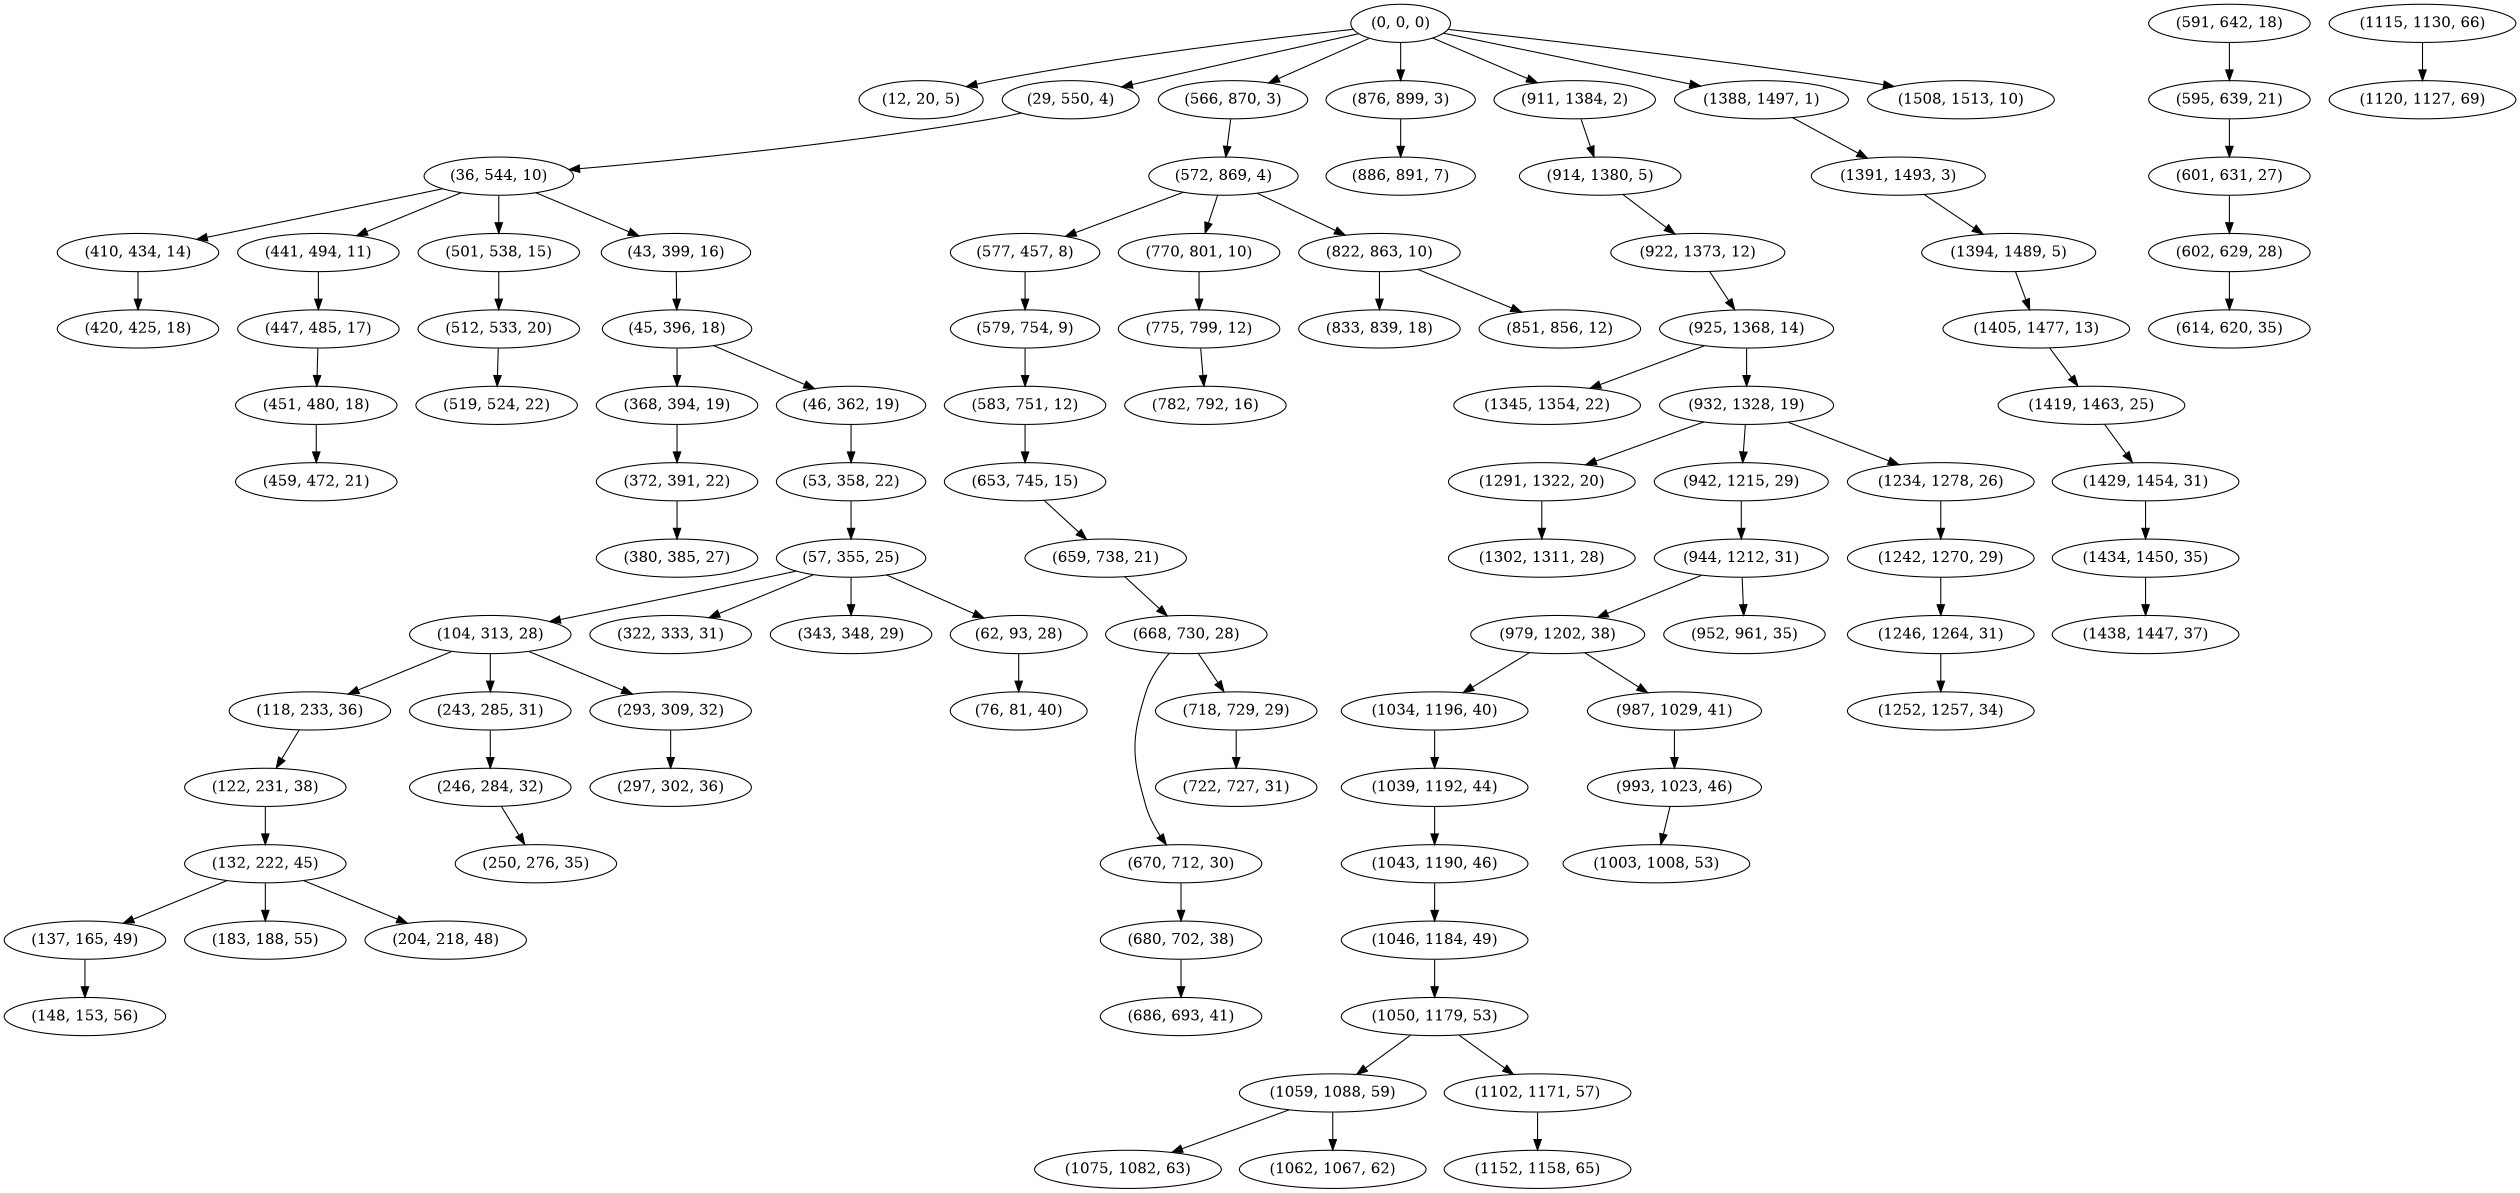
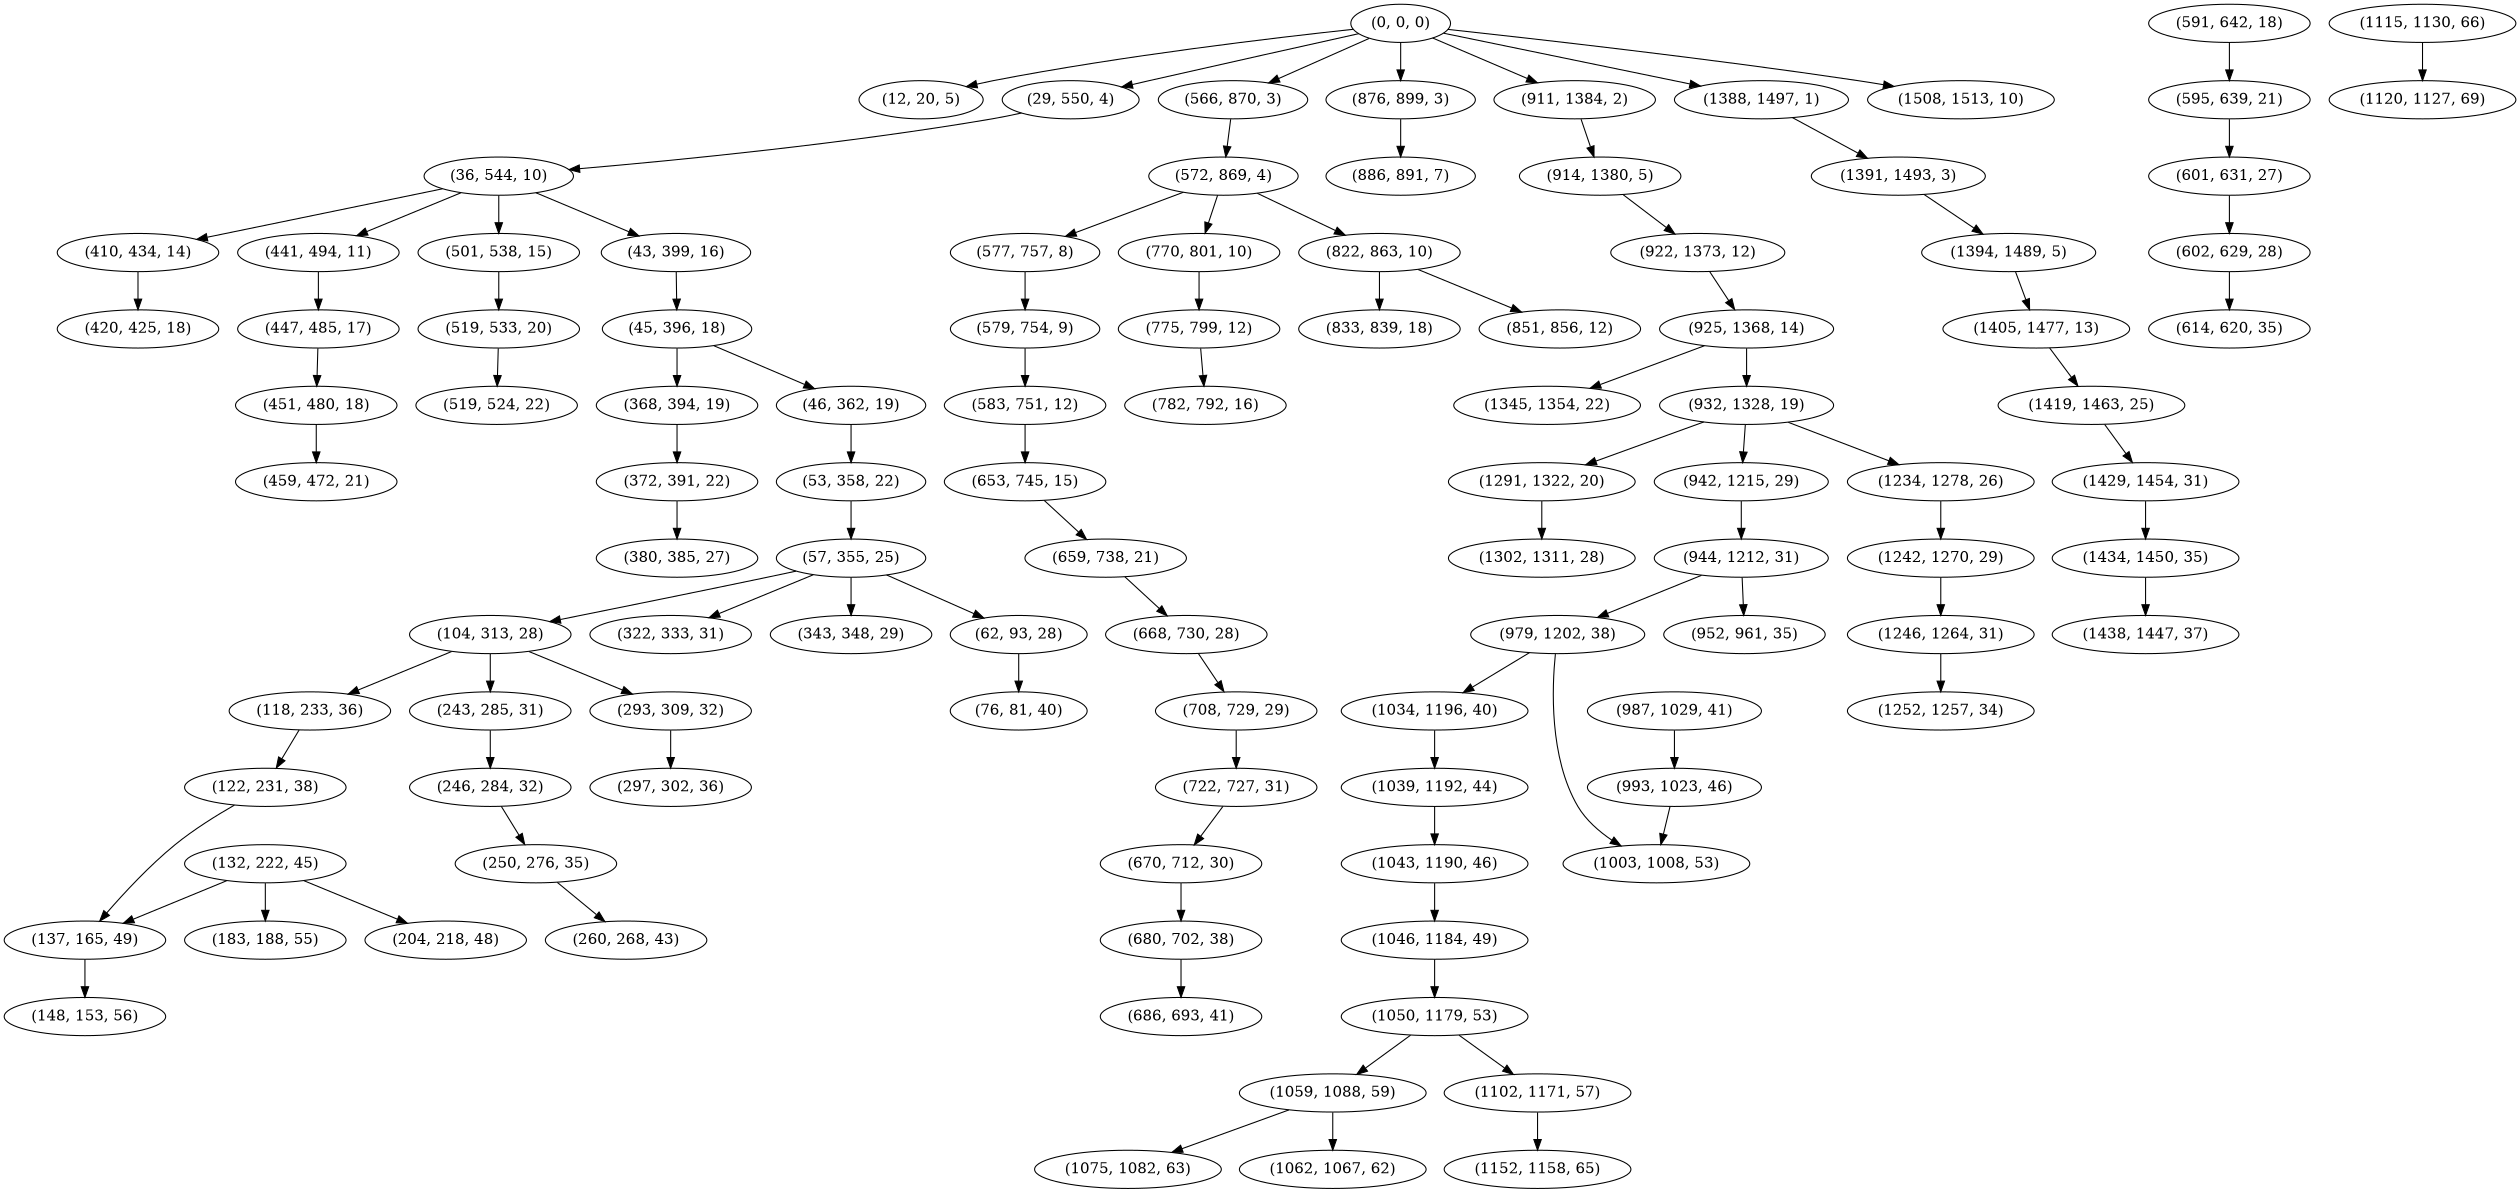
node "(577, 457, 8)": label "(577, 457, 8)" -> "(577, 757, 8)"
node "(512, 533, 20)": label "(512, 533, 20)" -> "(519, 533, 20)"
edge "(979, 1202, 38)" -> "(987, 1029, 41)": now "(979, 1202, 38)" -> "(1003, 1008, 53)"
node "(718, 729, 29)": label "(718, 729, 29)" -> "(708, 729, 29)"
edge "(668, 730, 28)" -> "(670, 712, 30)": now "(722, 727, 31)" -> "(670, 712, 30)"
edge "(122, 231, 38)" -> "(132, 222, 45)": now "(122, 231, 38)" -> "(137, 165, 49)"
node "(260, 268, 43)": added
